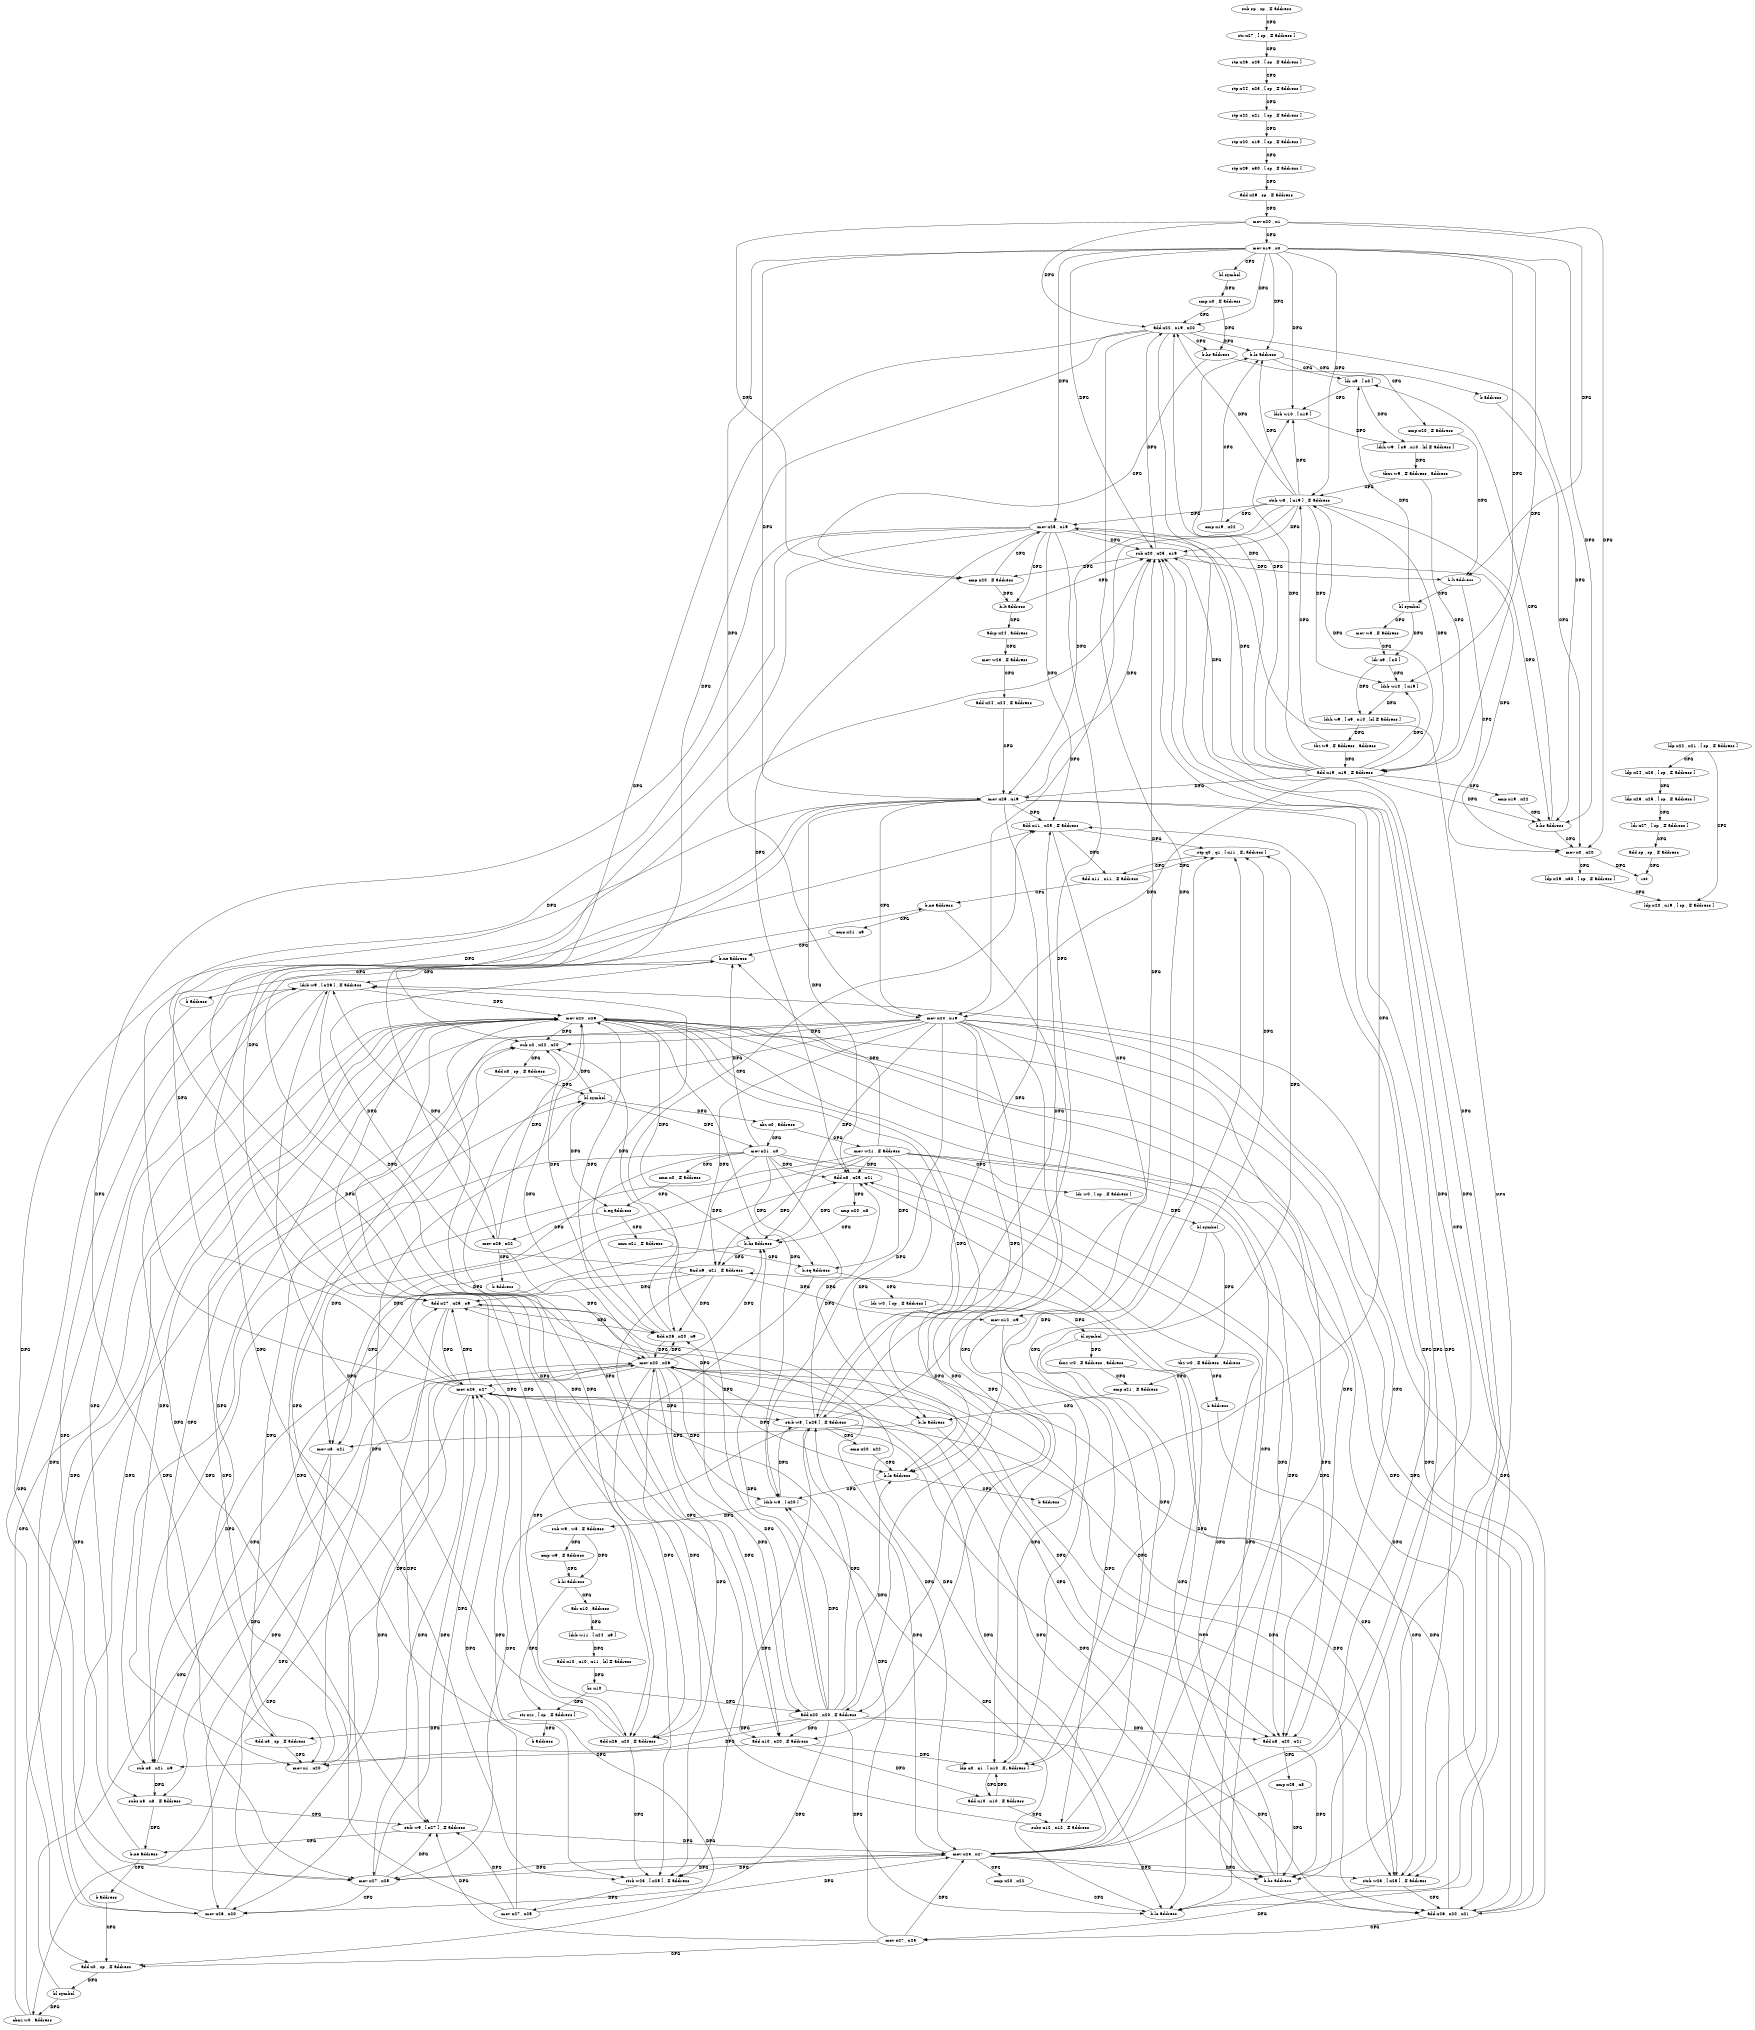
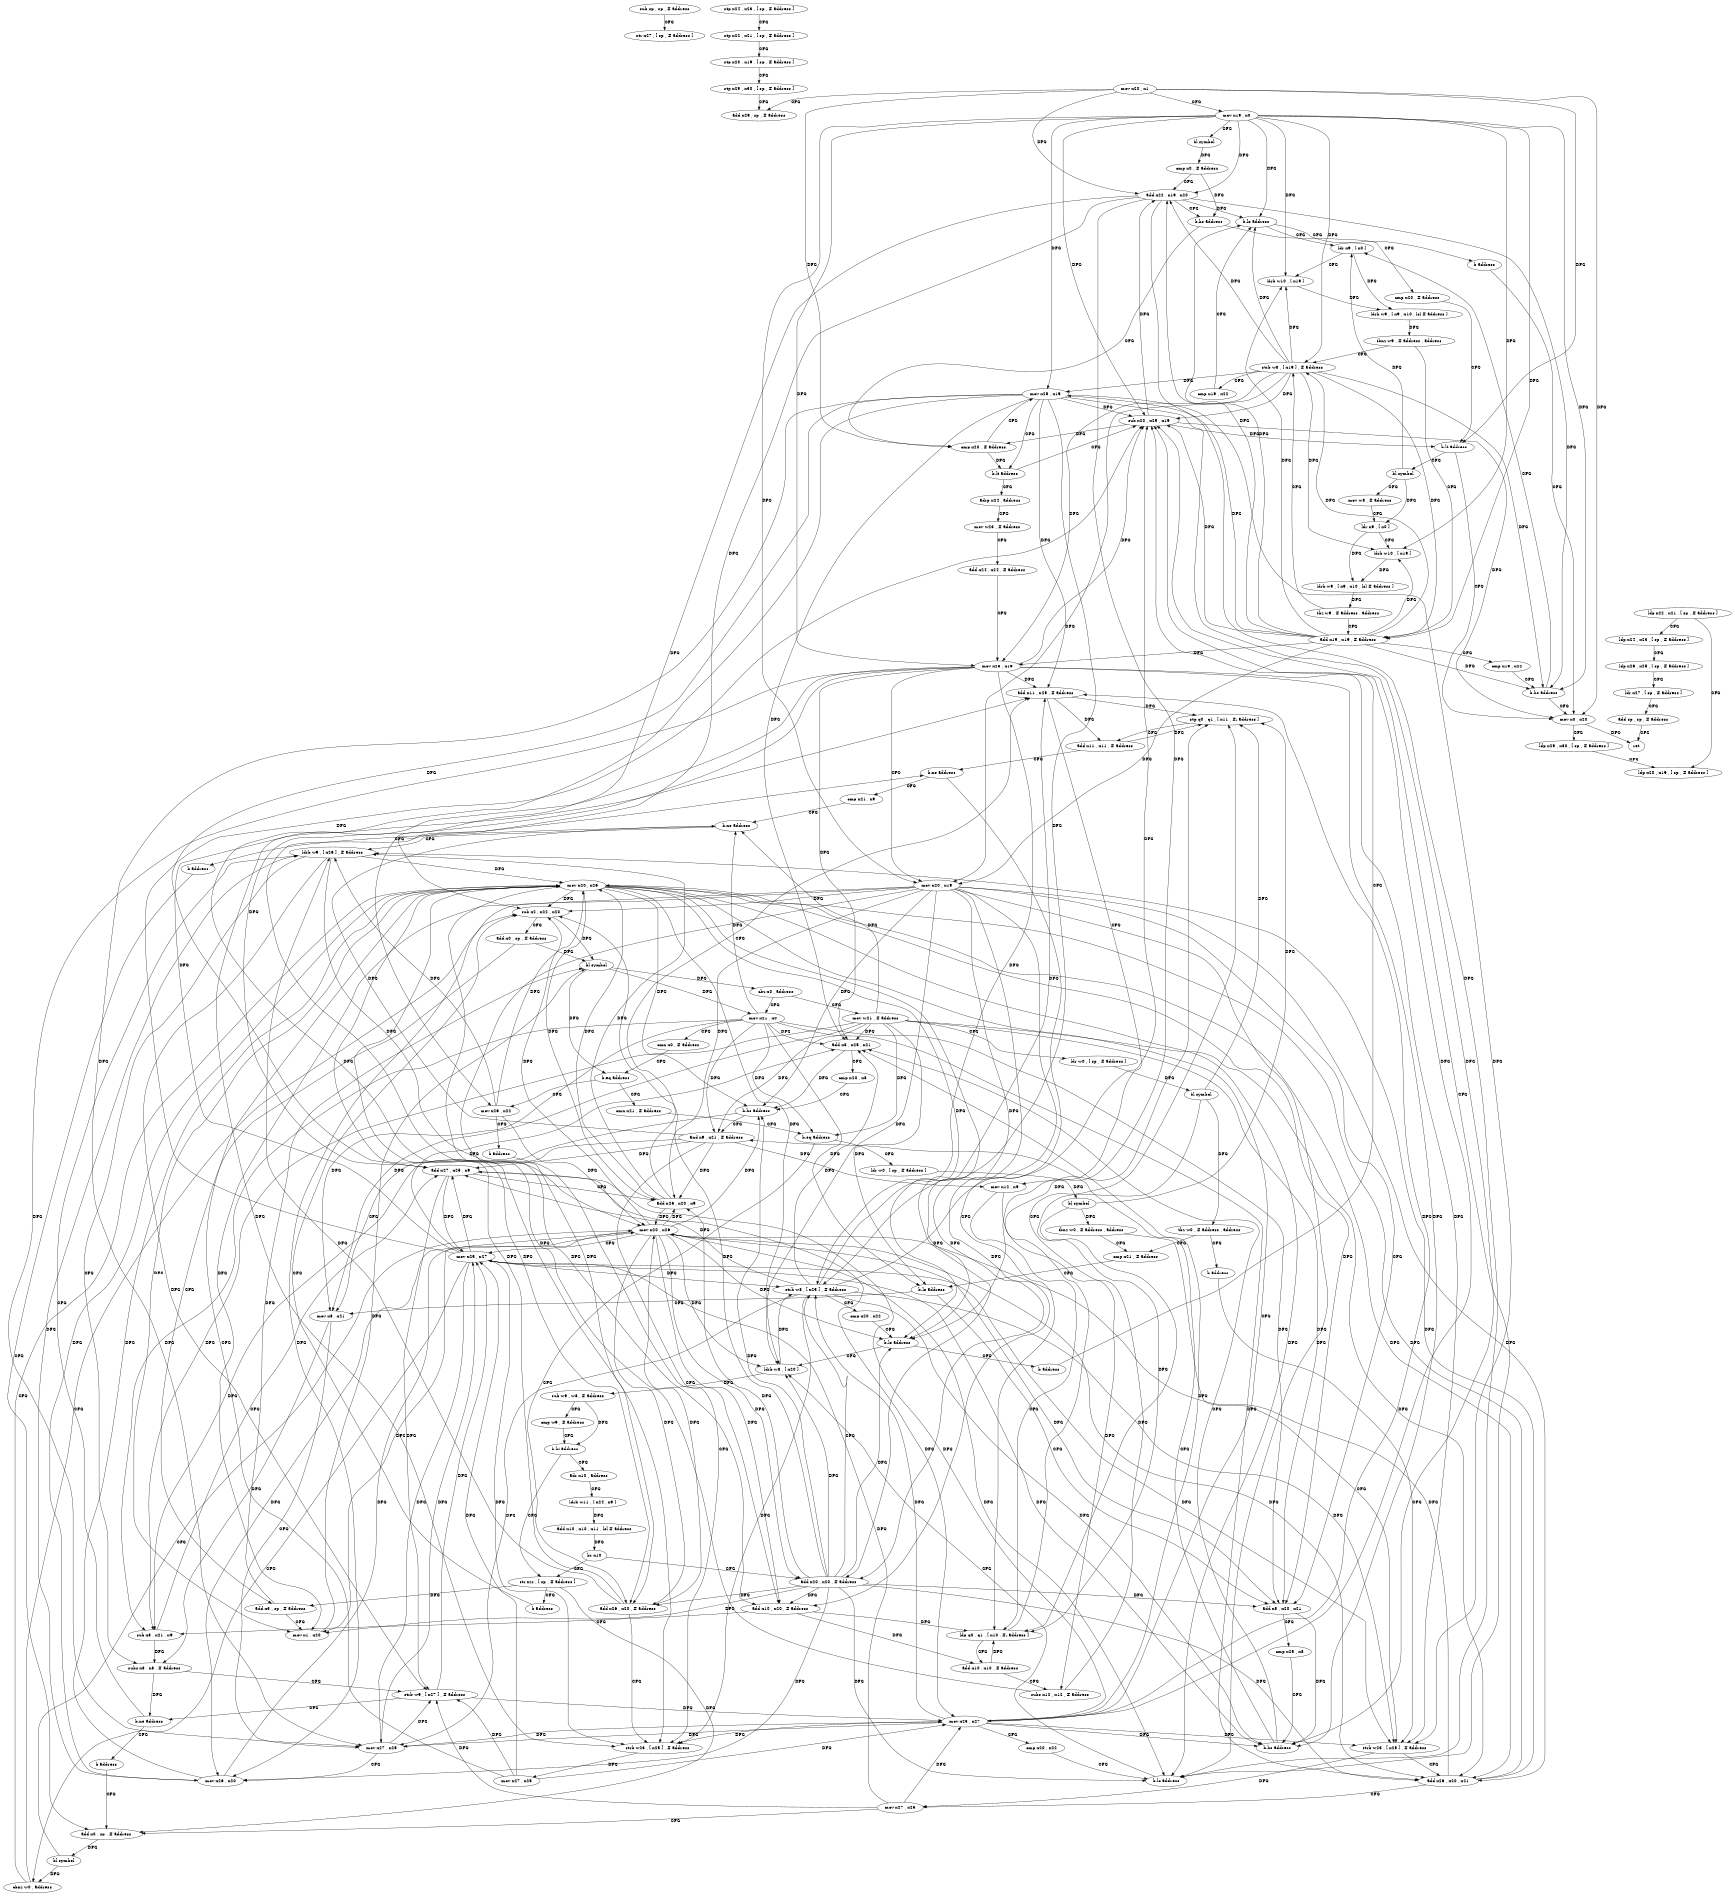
node "stp x26 , x25 , [ sp , # address ]": removed
edge "add x29 , sp , # address" -> "mov x20 , x1": reversed
